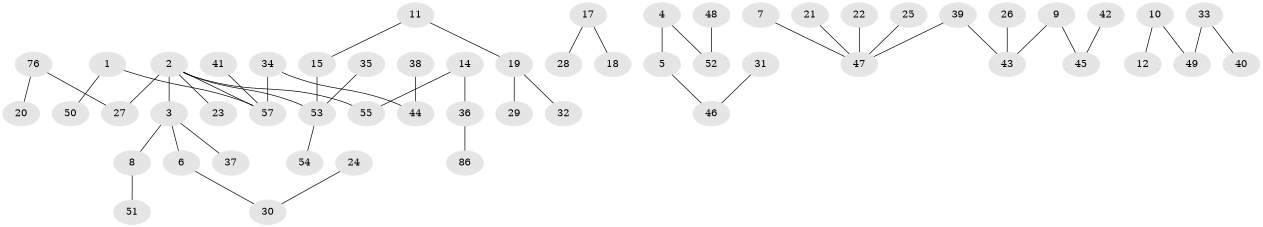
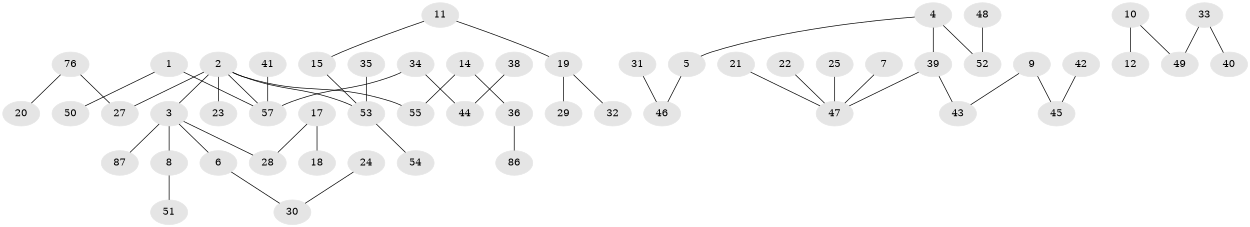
node "26": removed
edge "4" -- "39": added
edge "3" -- "28": added
node "37": label "37" -> "87"
